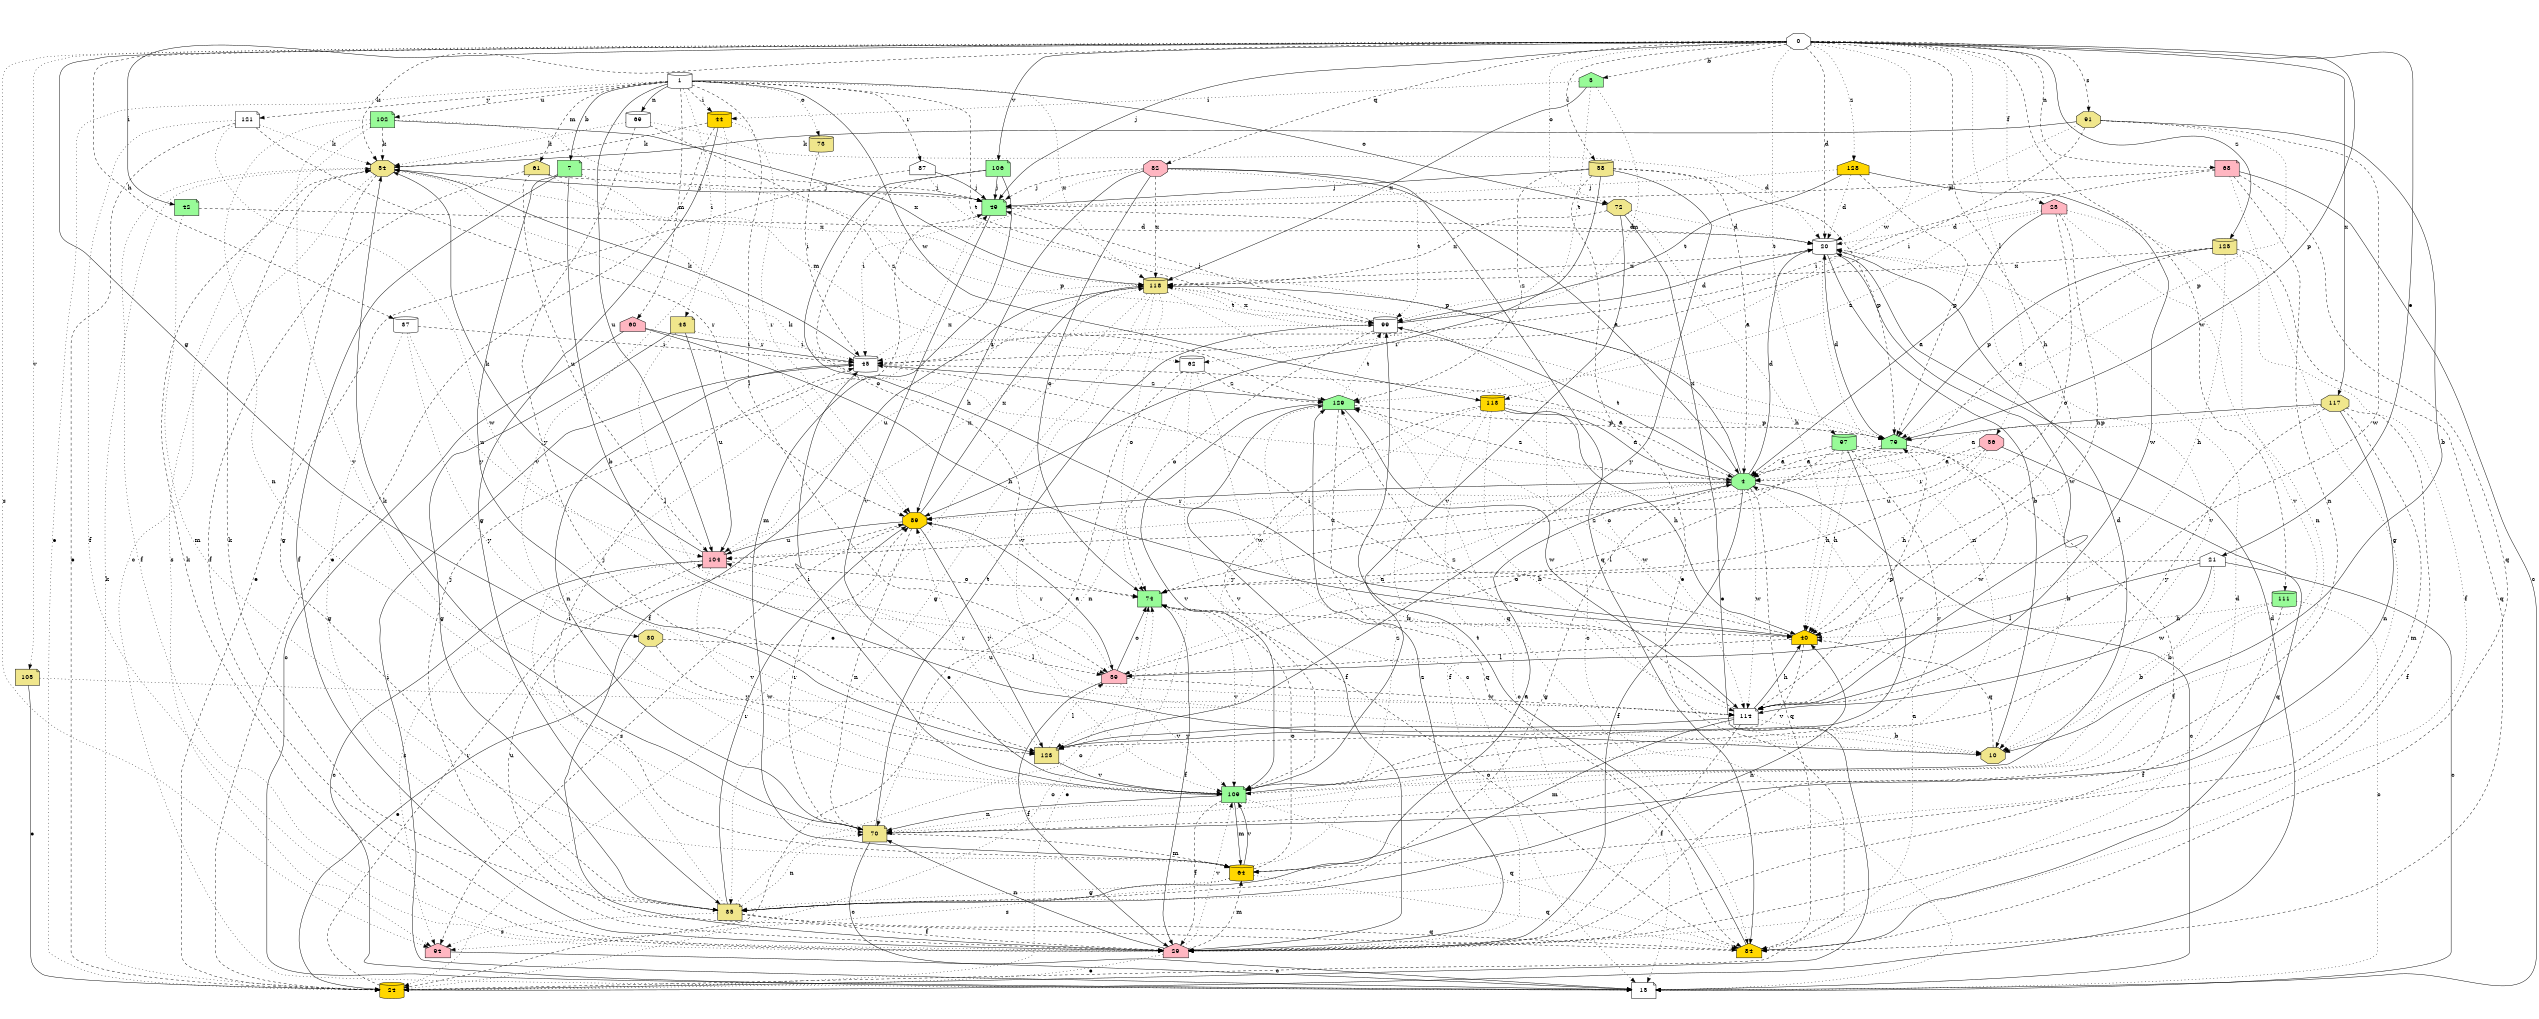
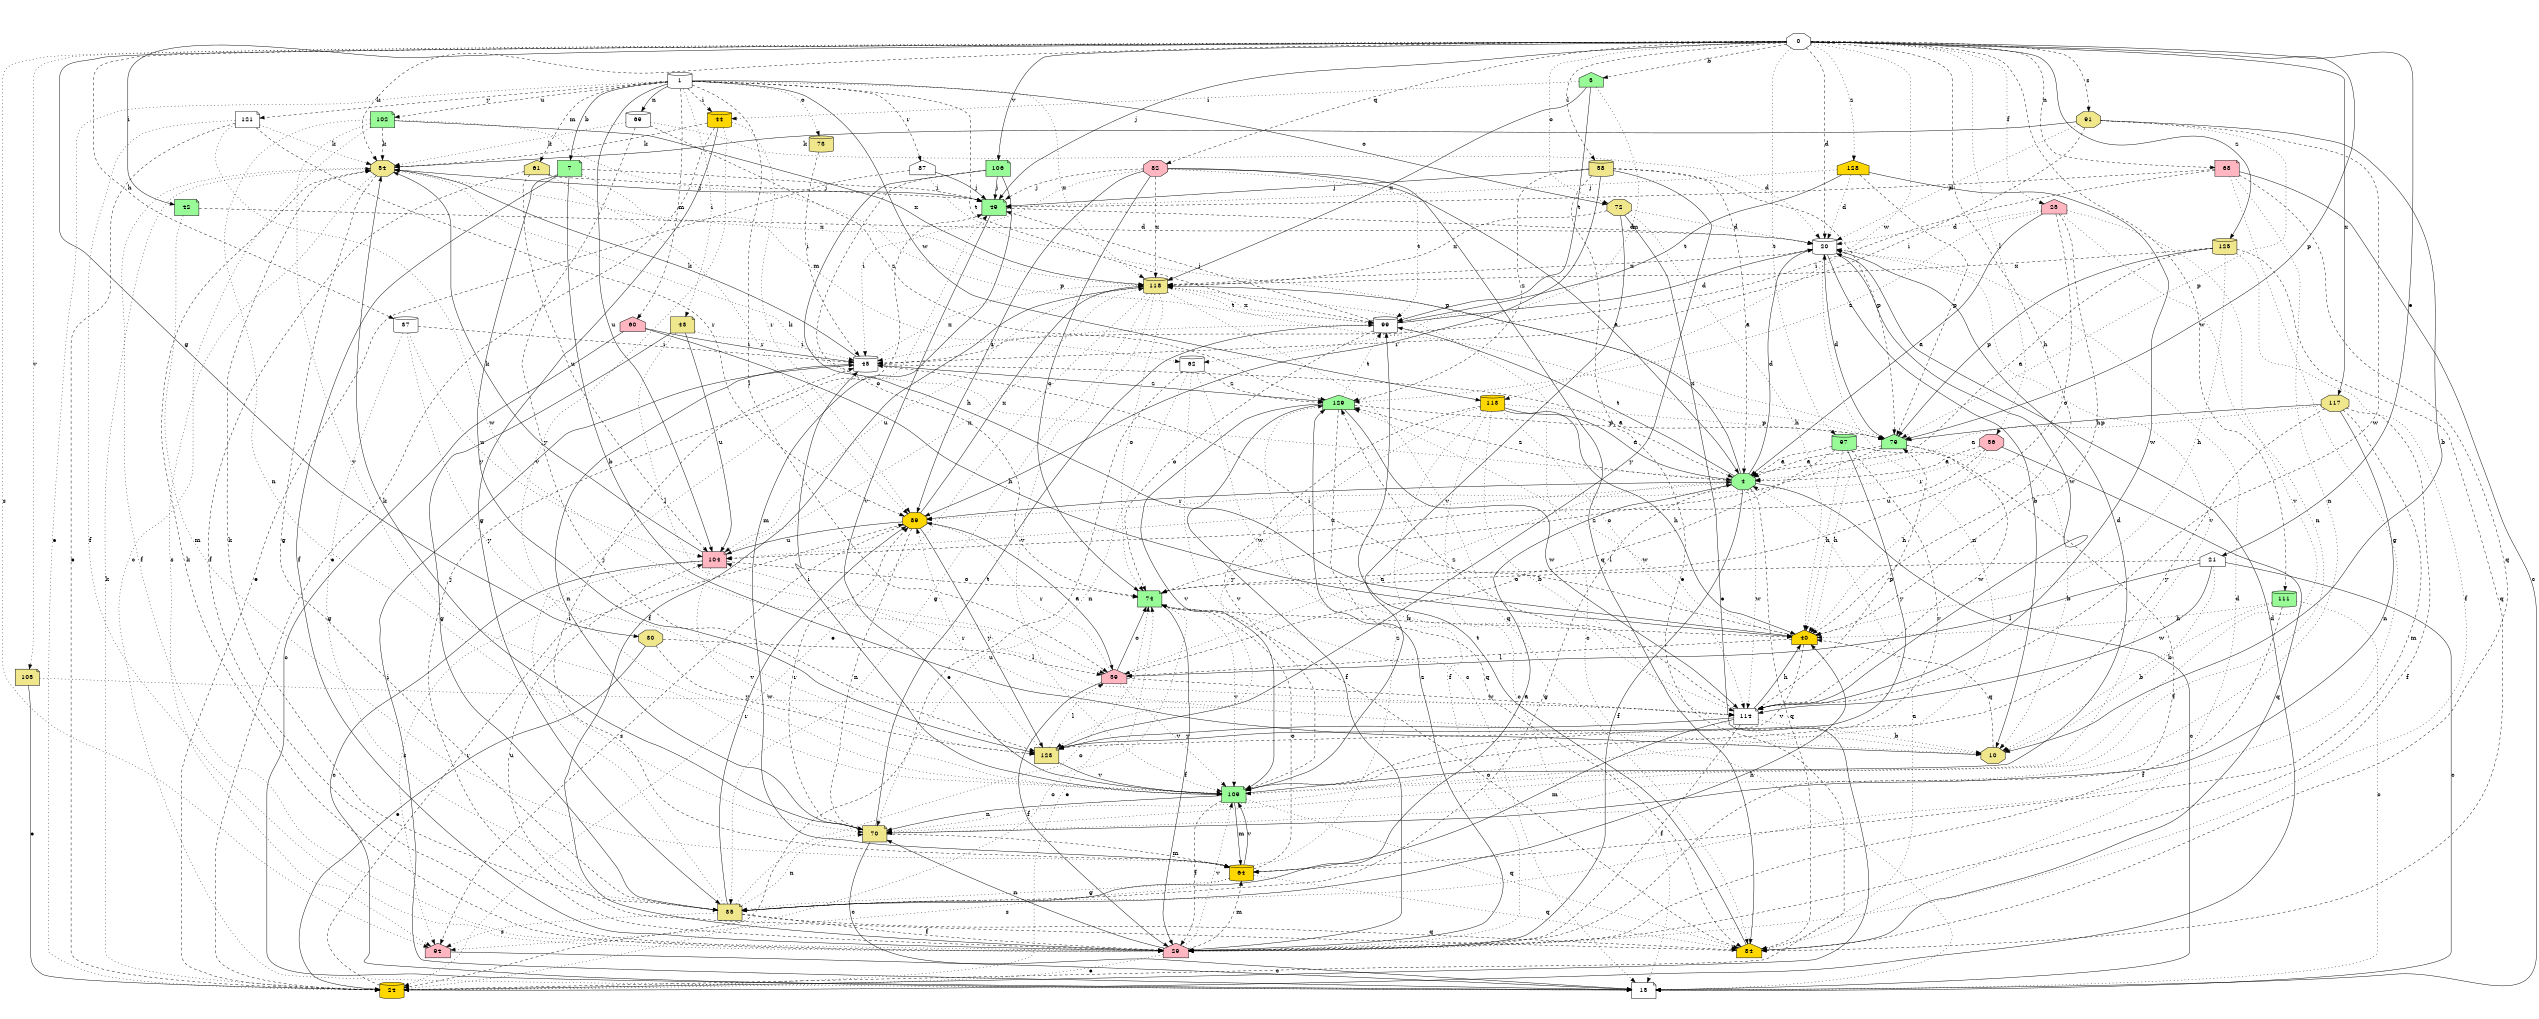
edge "5" -> "99": style dotted -> solid
edge "68" -> "70": style dashed -> dotted
